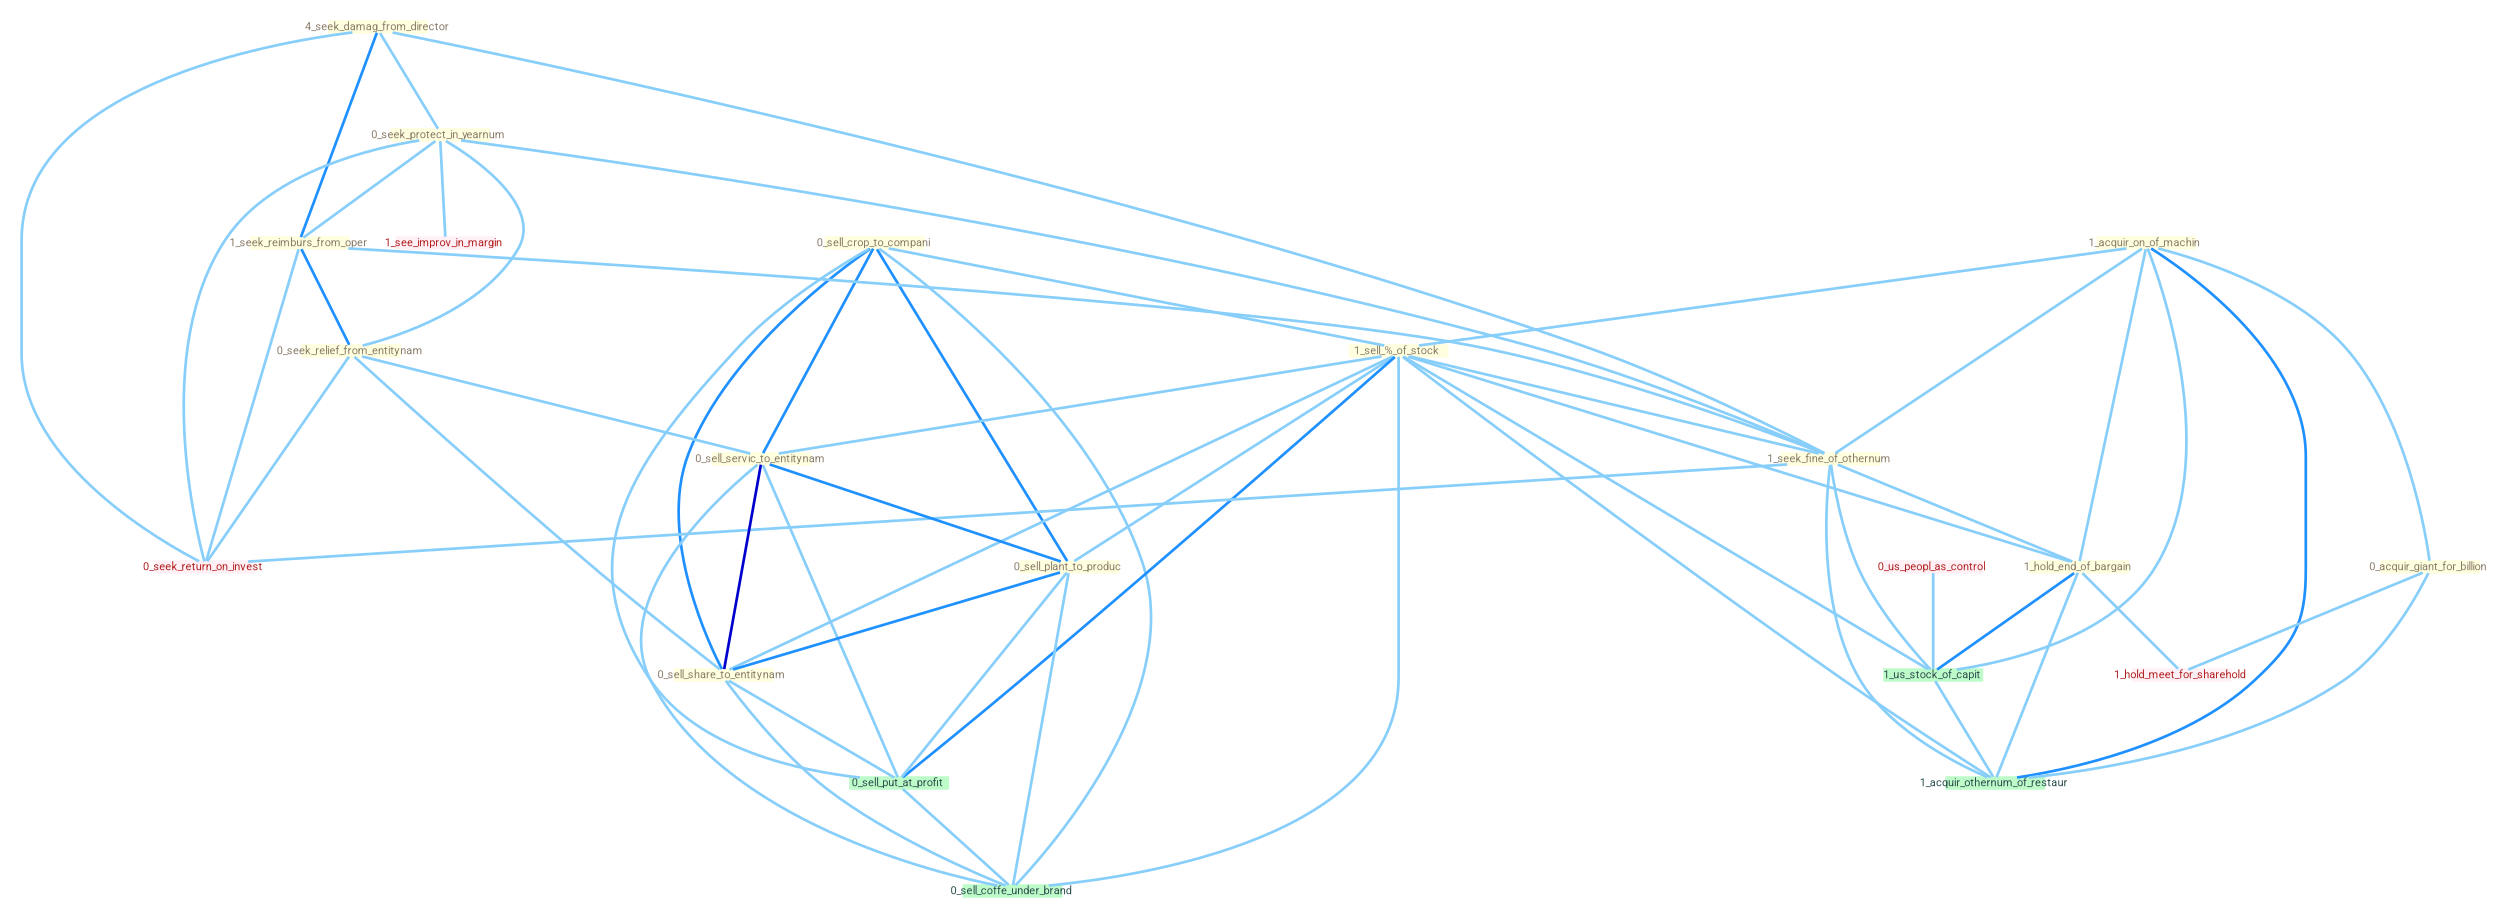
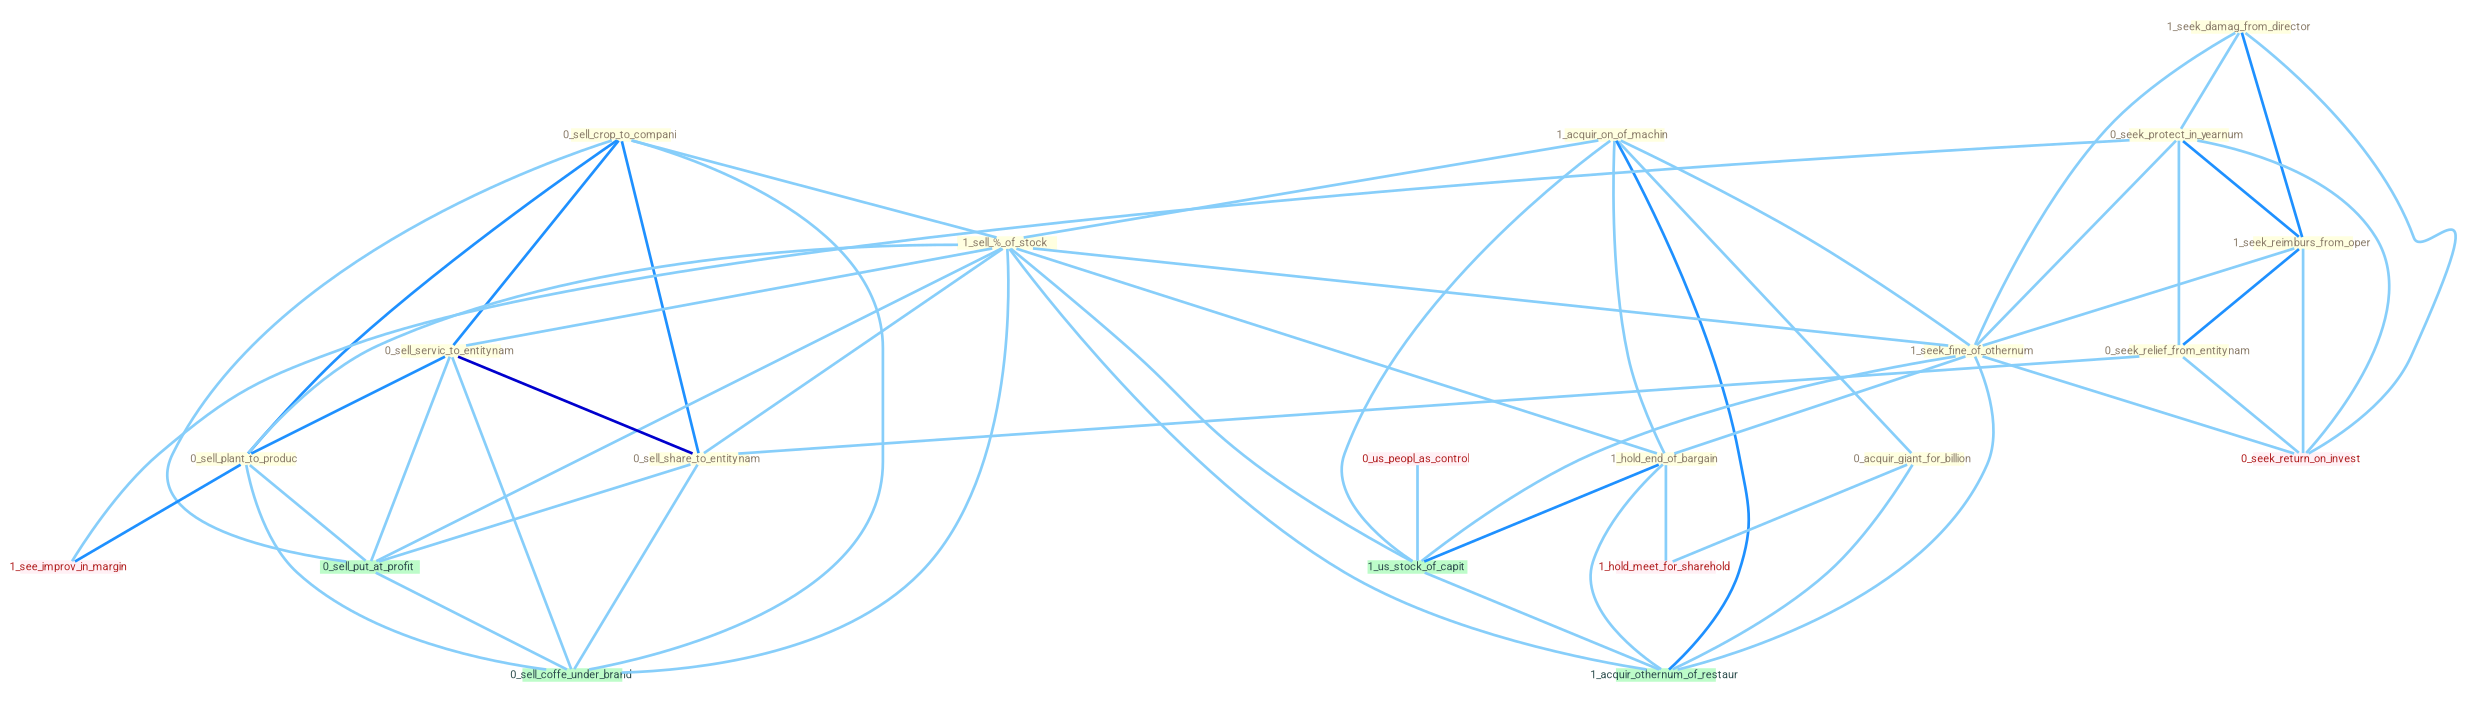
node "4_seek_damag_from_director": label "4_seek_damag_from_director" -> "1_seek_damag_from_director"
edge "0_seek_protect_in_yearnum" -- "1_seek_reimburs_from_oper": color #87cefa -> #1e90ff
edge "0_seek_relief_from_entitynam" -- "0_sell_servic_to_entitynam": removed
edge "1_sell_%_of_stock" -- "0_sell_put_at_profit": color #1e90ff -> #87cefa
edge "0_sell_plant_to_produc" -- "0_sell_share_to_entitynam": now "0_sell_plant_to_produc" -- "1_see_improv_in_margin"
